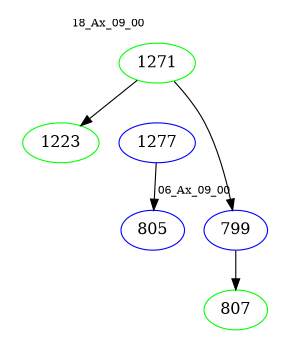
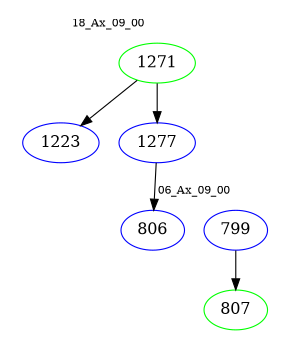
edge "1271" -> "799": now "1271" -> "1277"
node "1223": color green -> blue
node "805": label "805" -> "806"
